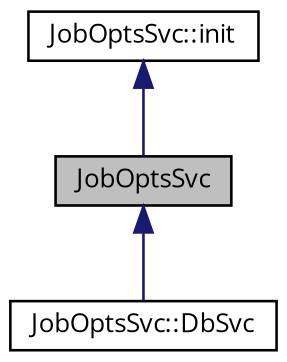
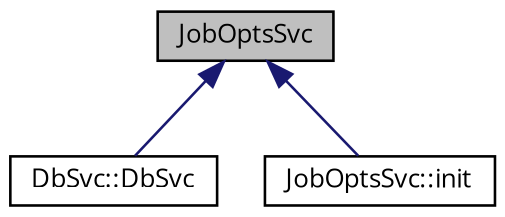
edge "JobOptsSvc" -> "JobOptsSvc::init": reversed
node "JobOptsSvc::DbSvc": label "JobOptsSvc::DbSvc" -> "DbSvc::DbSvc"
